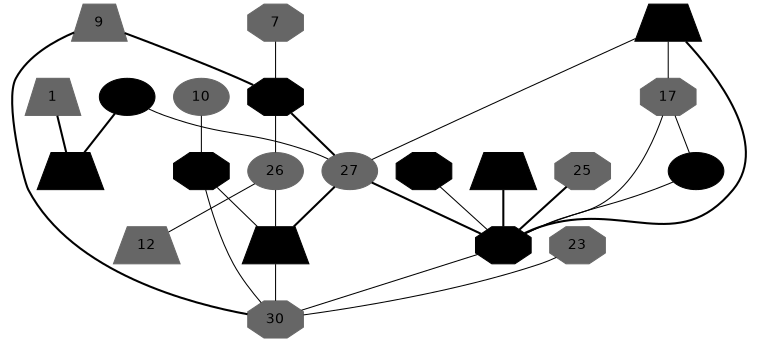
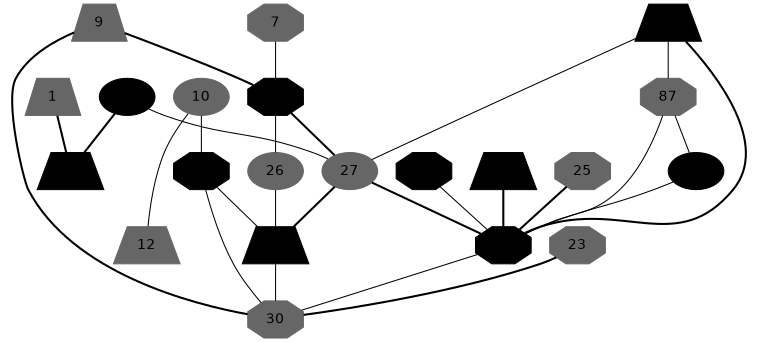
node "17": label "17" -> "87"
edge "26" -- "12": now "10" -- "12"
edge "23" -- "30": style solid -> bold
